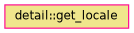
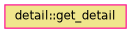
node "detail::get_locale": label "detail::get_locale" -> "detail::get_detail"
